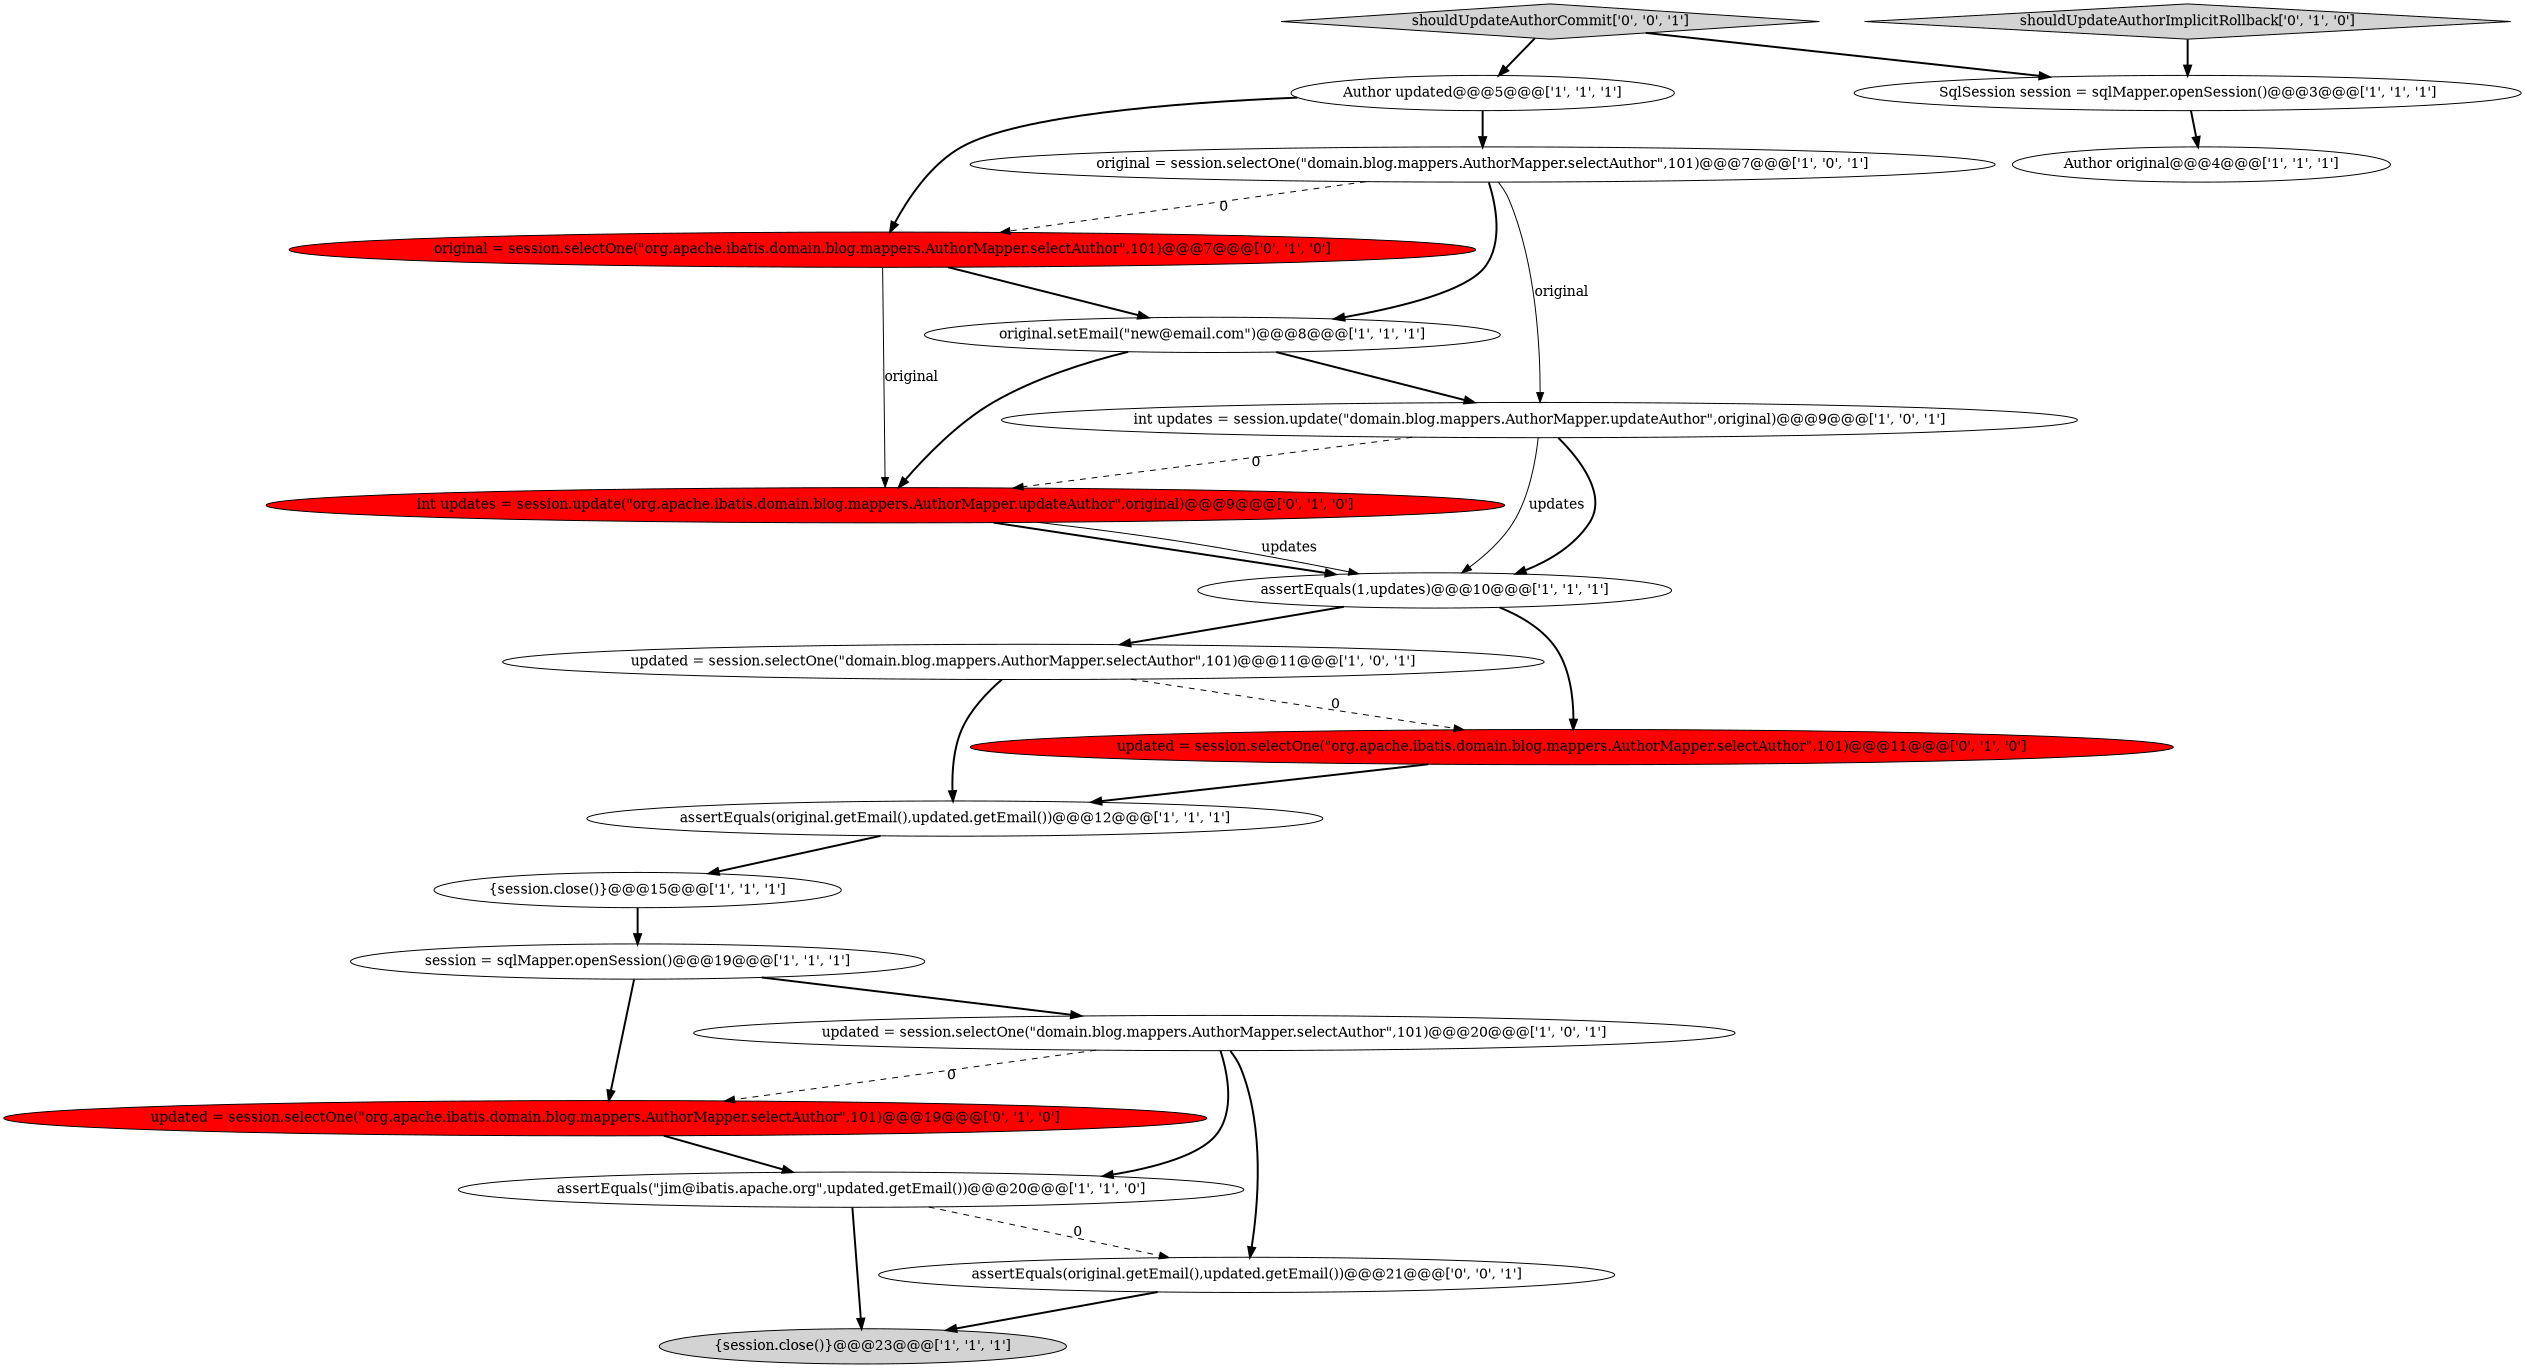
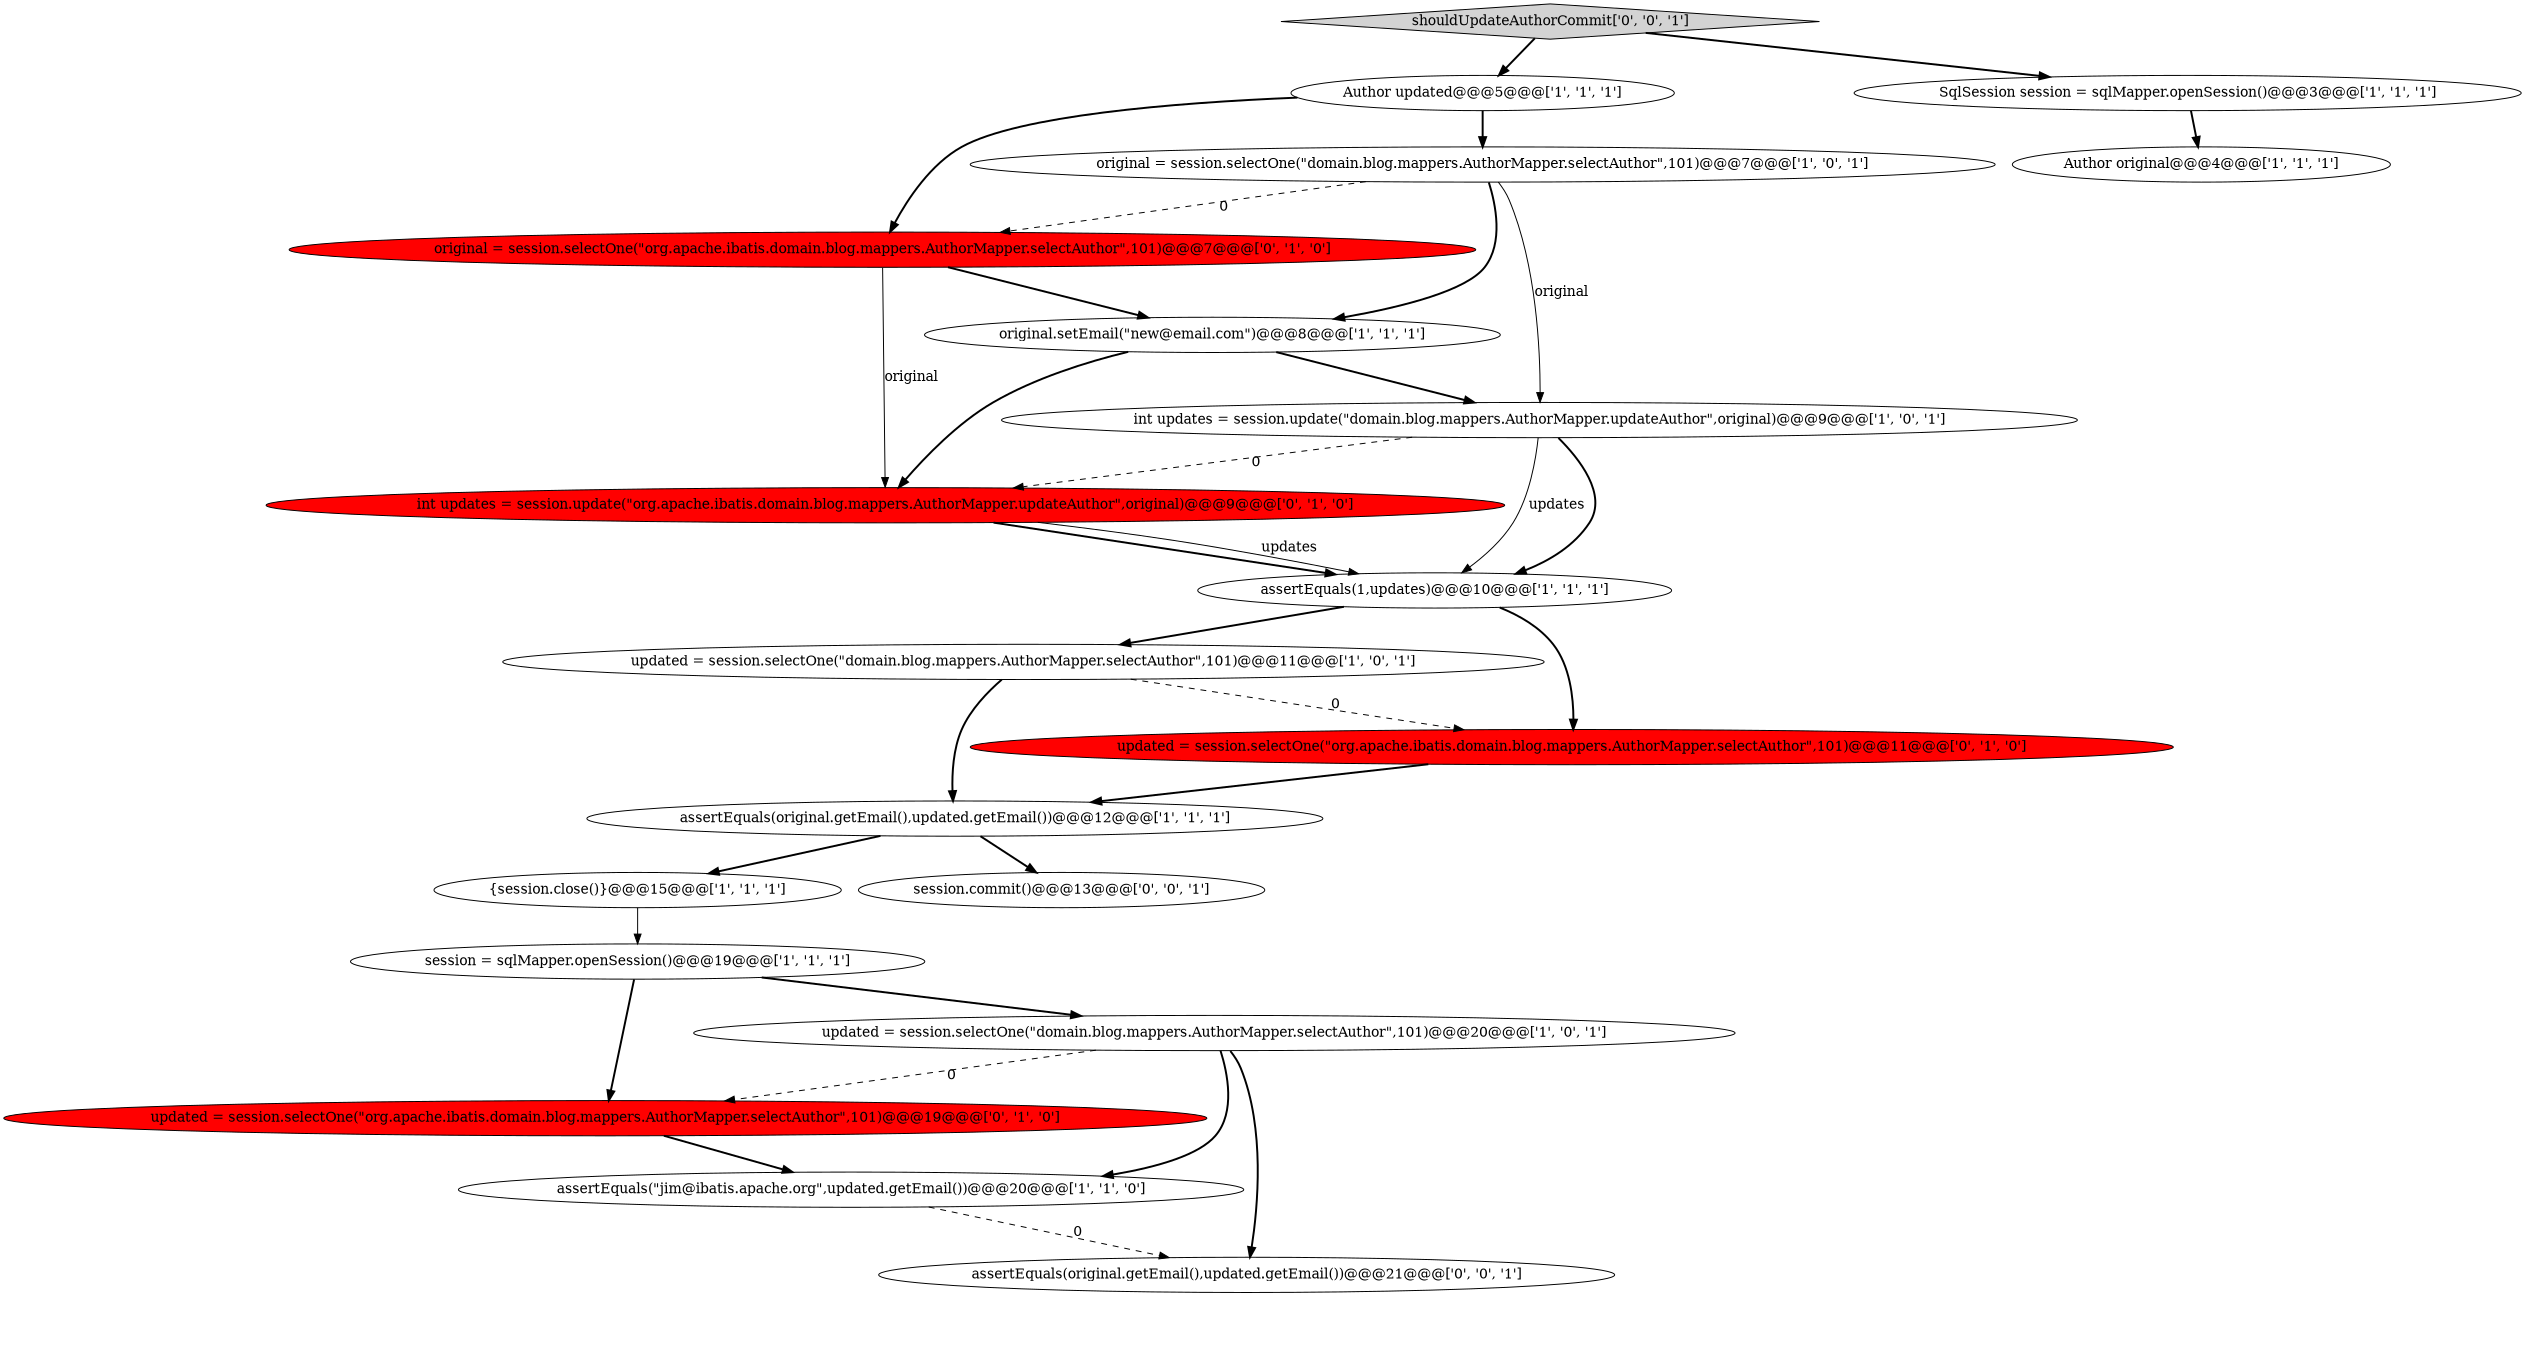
node "shouldUpdateAuthorImplicitRollback['0', '1', '0']": removed
node "session.commit()@@@13@@@['0', '0', '1']": added
edge "{session.close()}@@@15@@@['1', '1', '1']" -> "session = sqlMapper.openSession()@@@19@@@['1', '1', '1']": style bold -> solid
node "{session.close()}@@@23@@@['1', '1', '1']": removed
